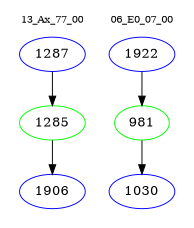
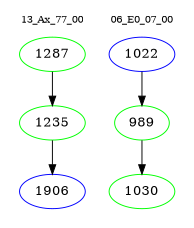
node "1287": color blue -> green
node "1922": label "1922" -> "1022"
node "1285": label "1285" -> "1235"
node "981": label "981" -> "989"
node "1030": color blue -> green
